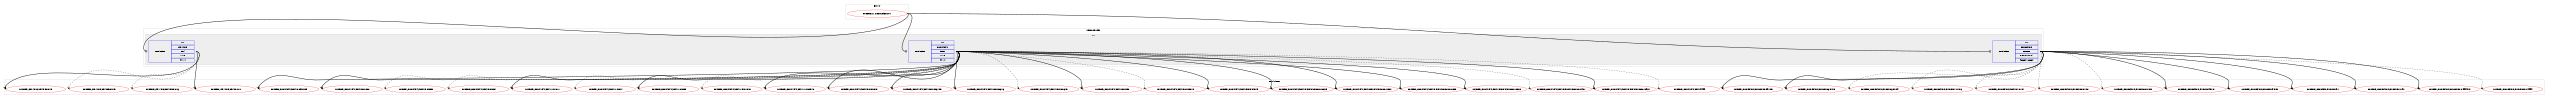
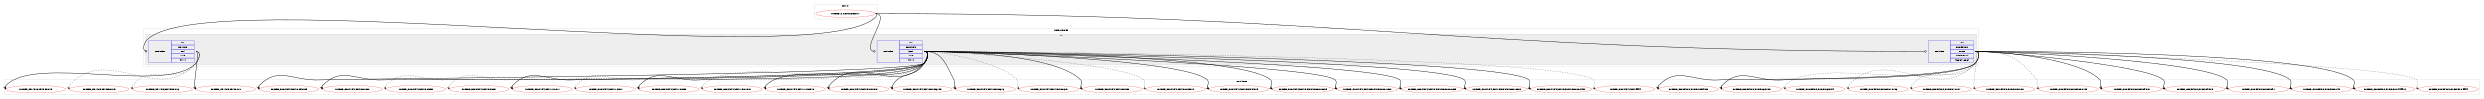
node "portage://app-shells/bash-5.3_alpha_p20240904": removed
node "portage://app-editors/bash-27.2-r17": label "portage://app-editors/bash-27.2-r17" -> "portage://app-editors/emacs-27.2-r17"
node "portage://app-eless/emacs-29.4": label "portage://app-eless/emacs-29.4" -> "portage://app-editors/emacs-29.4"
